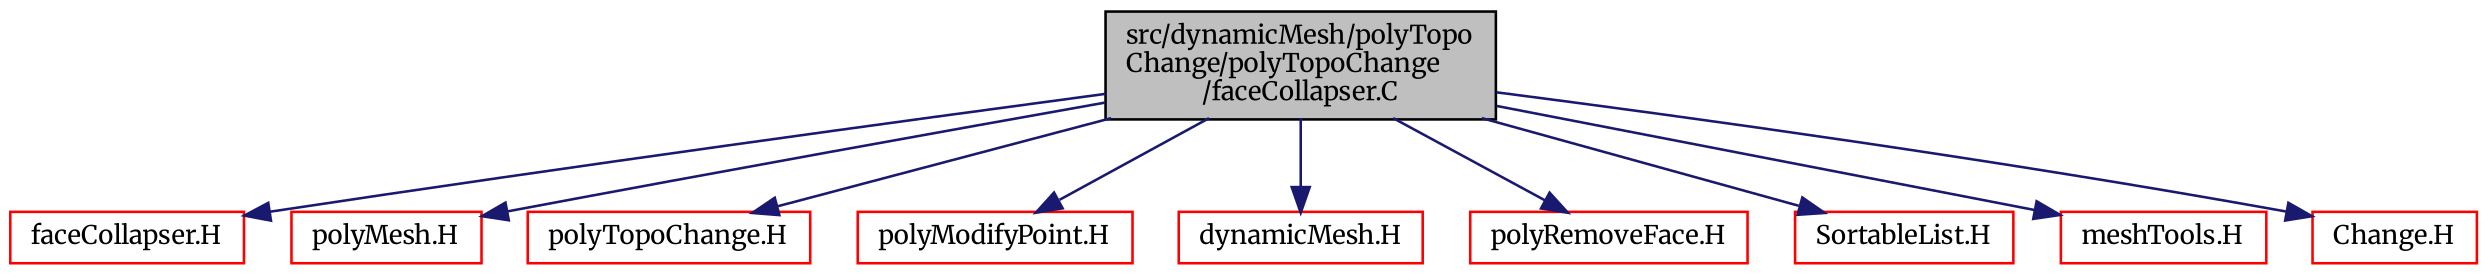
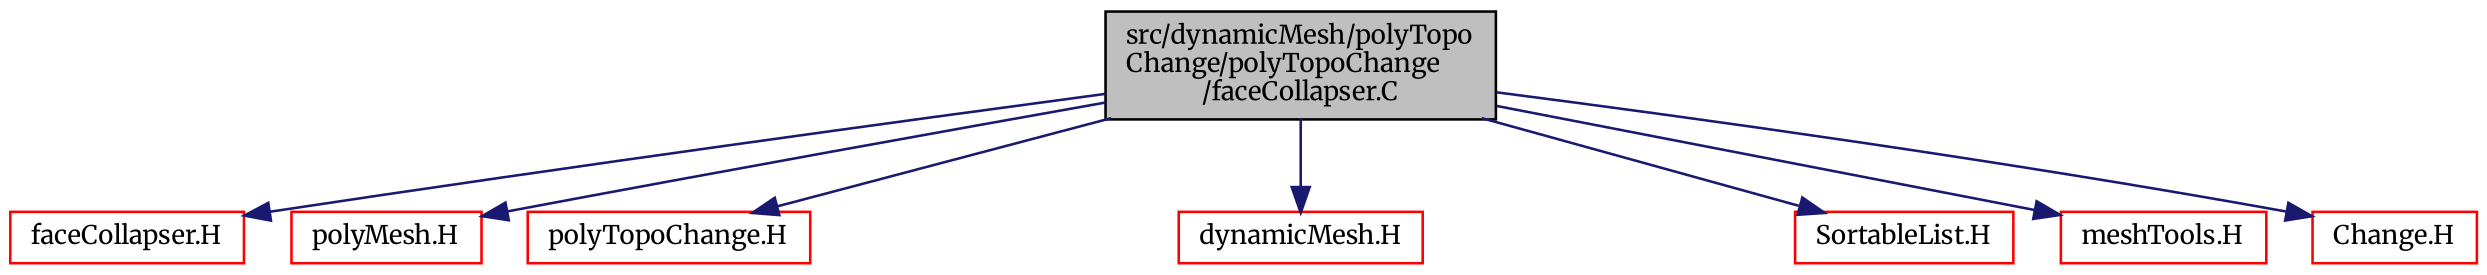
node "polyModifyPoint.H": removed
node "polyRemoveFace.H": removed
